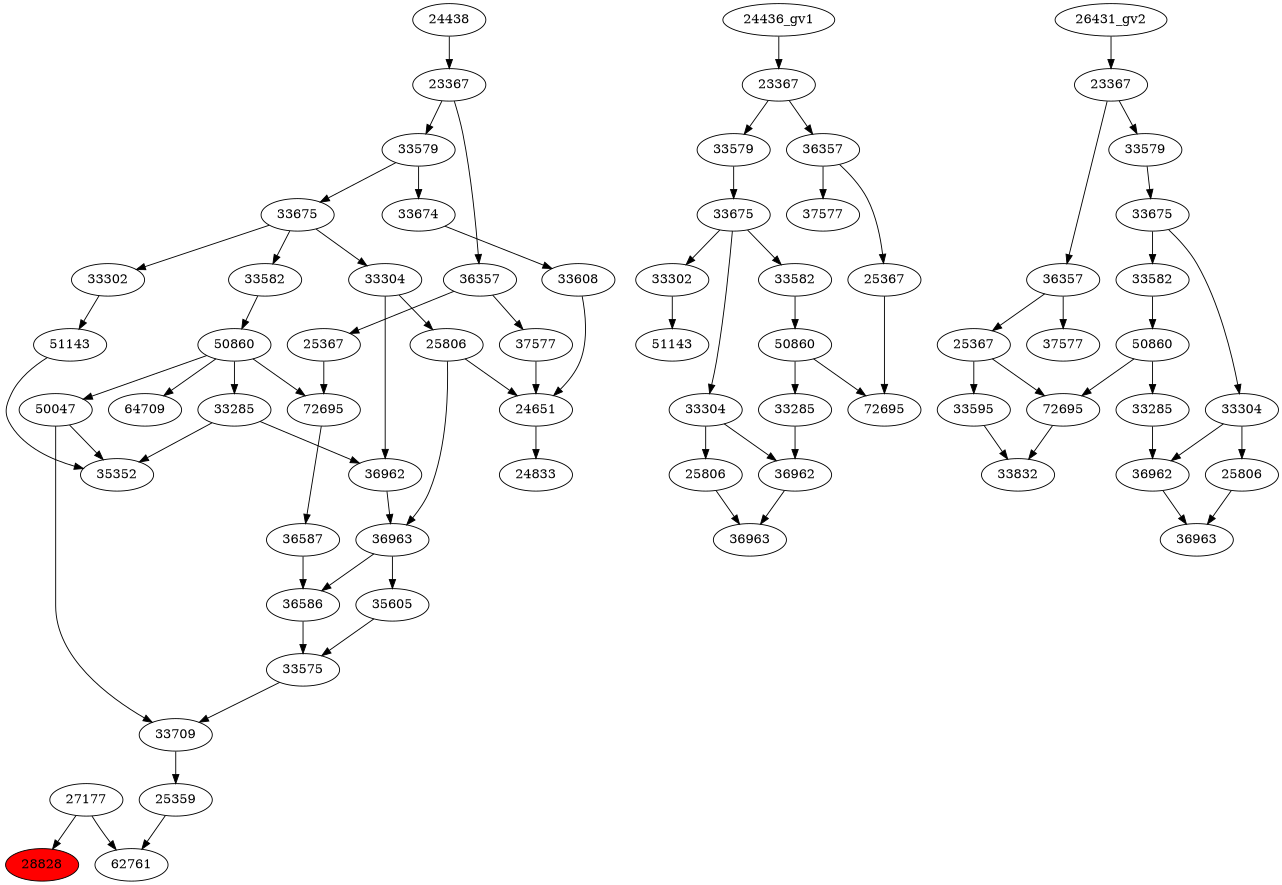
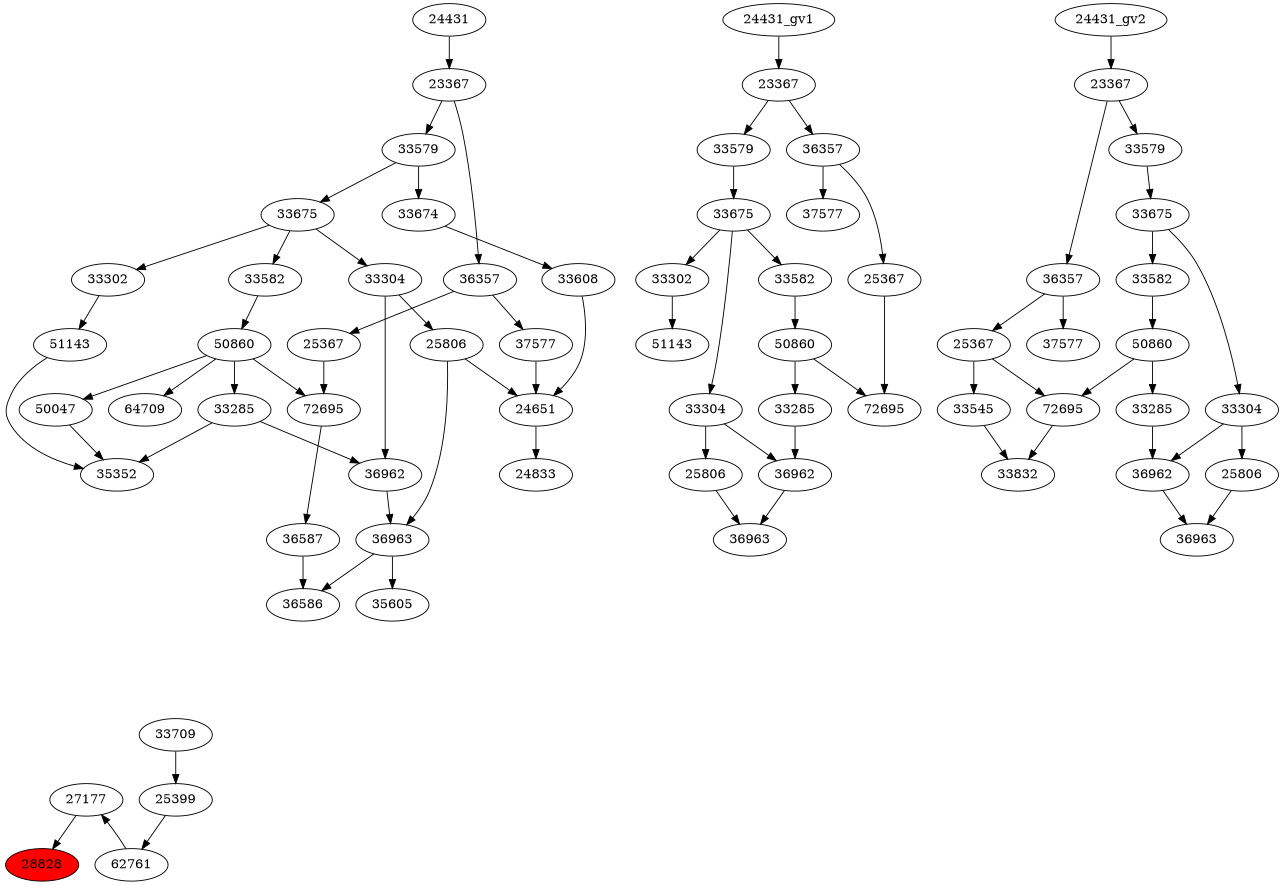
node "24438": label "24438" -> "24431"
node "24436_gv1": label "24436_gv1" -> "24431_gv1"
node "26431_gv2": label "26431_gv2" -> "24431_gv2"
node "33595": label "33595" -> "33545"
edge "50047" -> "33709": removed
node "33575": removed
node "25359": label "25359" -> "25399"
edge "27177" -> "62761": reversed
